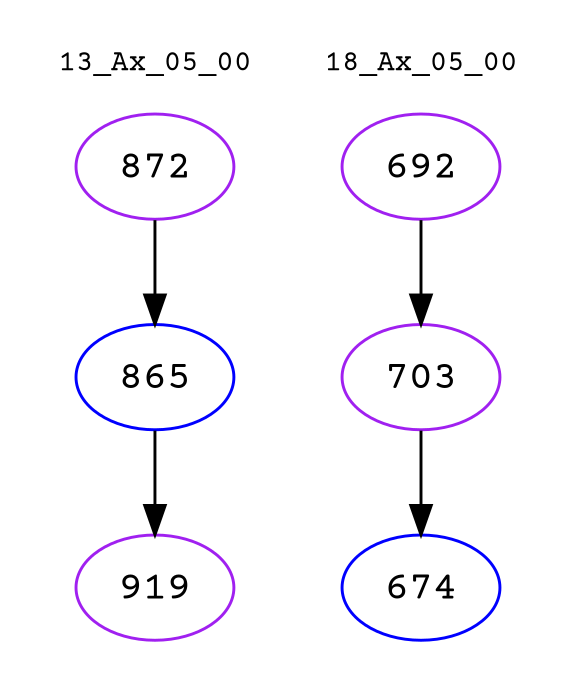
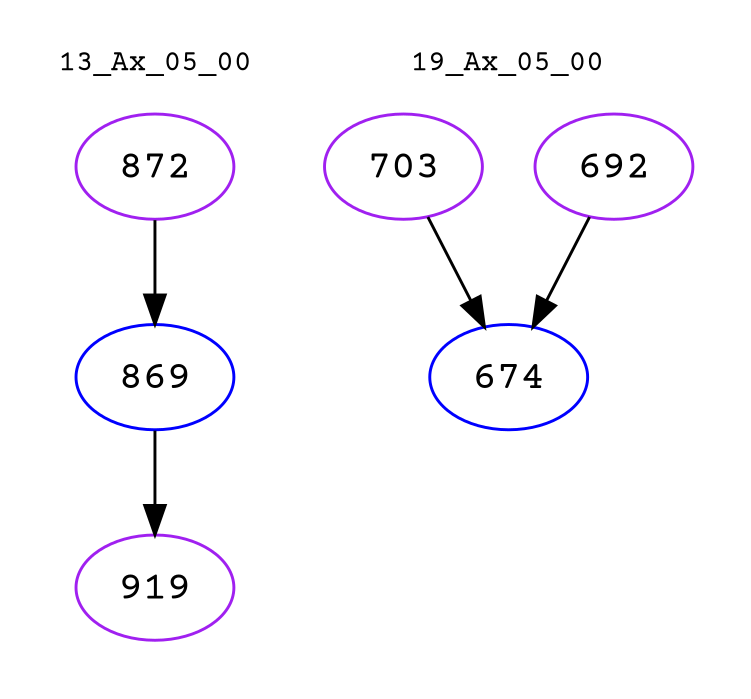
cluster "18_Ax_05_00": label "18_Ax_05_00" -> "19_Ax_05_00"
edge "692" -> "703": now "692" -> "674"
node "865": label "865" -> "869"
